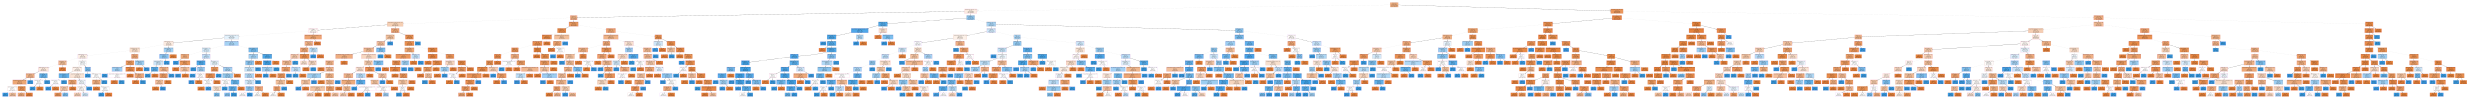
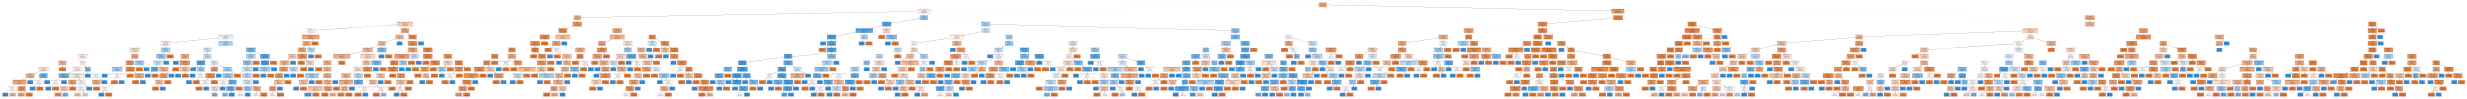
node "gini = 0.0 samples = 34 value = [34, 0] class = Not churn": fillcolor #ffffff -> #e58139
node "gini = 0.0 samples = 42 value = [42, 0] class = Not churn": removed
node "gini = 0.0 samples = 32 value = [32, 0] class = Not churn": fillcolor #e58139 -> #88c4ef
node "gini = 0.0 samples = 16 value = [16, 0] class = Not churn": fillcolor #f8e0ce -> #e58139
node "gini = 0.0 samples = 63 value = [63, 0] class = Not churn": fillcolor #72b9ec -> #e58139
node "gini = 0.0 samples = 14 value = [0, 14] class = Churn": fillcolor #399de5 -> #e6833d
node "gini = 0.0 samples = 27 value = [27, 0] class = Not churn": fillcolor #5eafea -> #e58139
node "gini = 0.0 samples = 25 value = [25, 0] class = Not churn": fillcolor #e58139 -> #5eafea
node "gini = 0.5 samples = 34 value = [21, 13] class = Not churn": fillcolor #f5cfb4 -> #46a4e7
node "gini = 0.5 samples = 11 value = [7, 4] class = Not churn": fillcolor #f4c9aa -> #e78b49
node "gini = 0.4 samples = 29 value = [20, 9] class = Not churn": removed
node "gini = 0.1 samples = 15 value = [1, 14] class = Churn": removed
node "gini = 0.2 samples = 88 value = [80, 8] class = Not churn": fillcolor #72b9ec -> #e88e4d
node "gini = 0.2 samples = 8 value = [1, 7] class = Churn": removed
node "gini = 0.2 samples = 21 value = [2, 19] class = Churn": fillcolor #4ea7e8 -> #fefaf8
